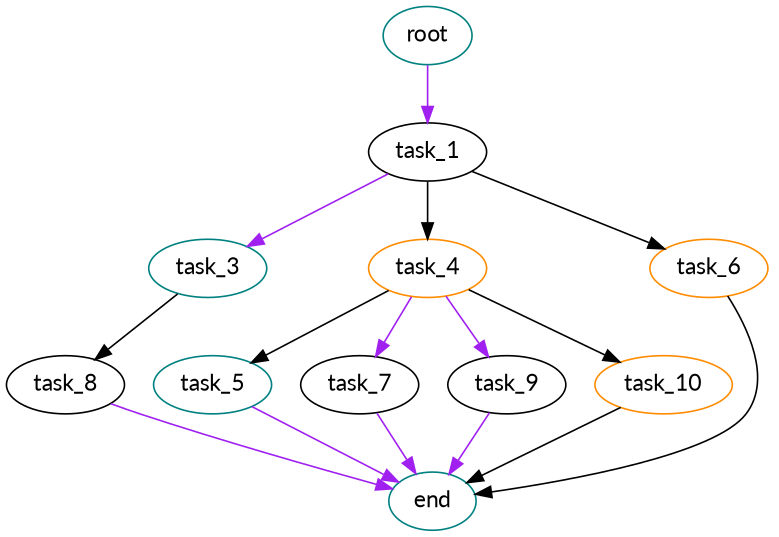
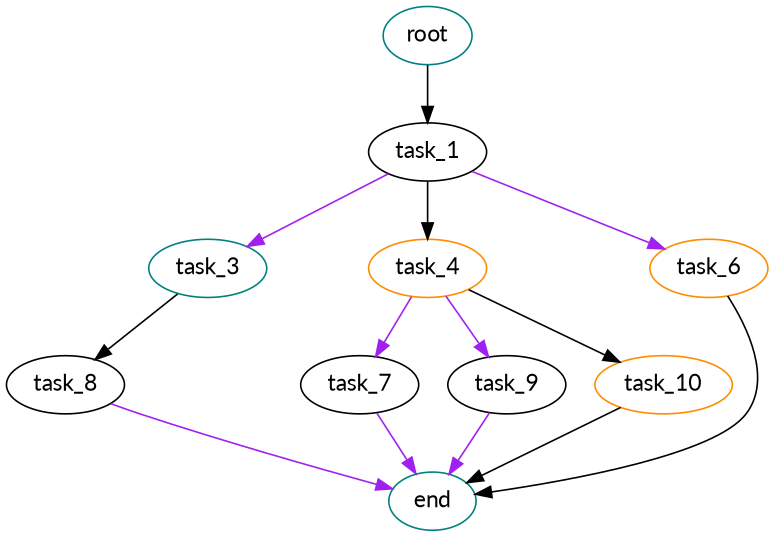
edge "root" -> "task_1": color purple -> black
edge "task_1" -> "task_6": color black -> purple
node "task_5": removed
